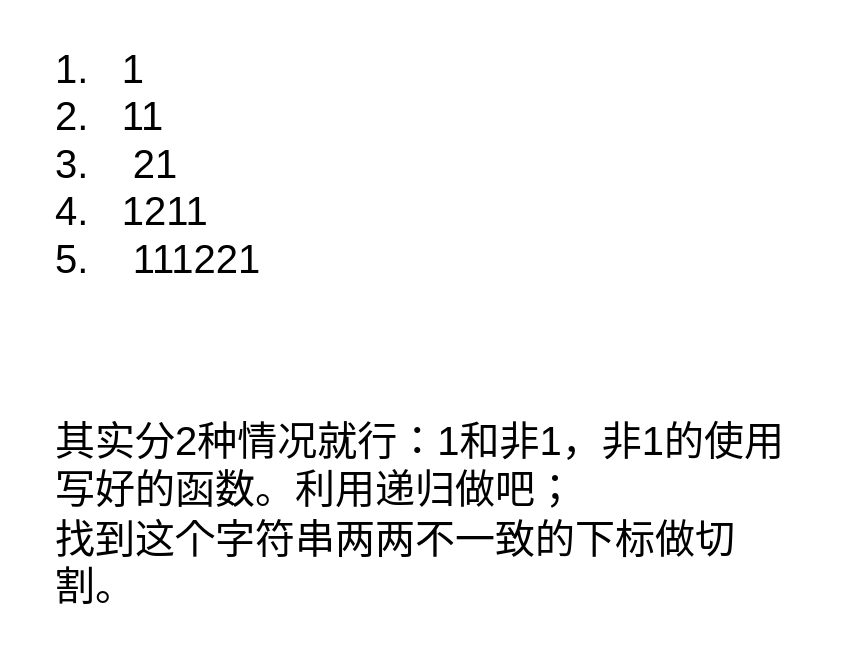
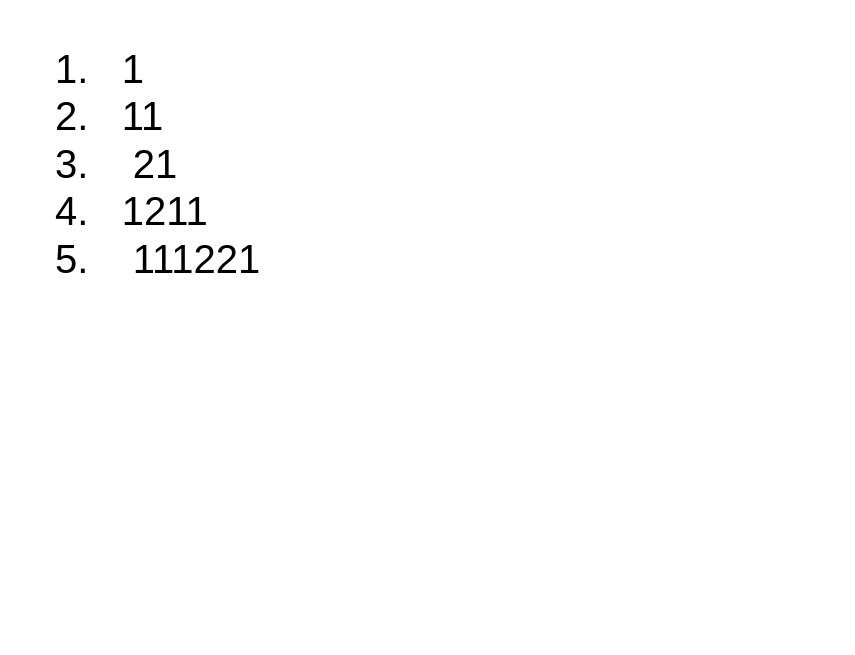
node "其实分2种情况就行：1和非1，非1的使用写好的函数。利用递归做吧； 找到这个字符串两两不一致的下标做切割。": removed
